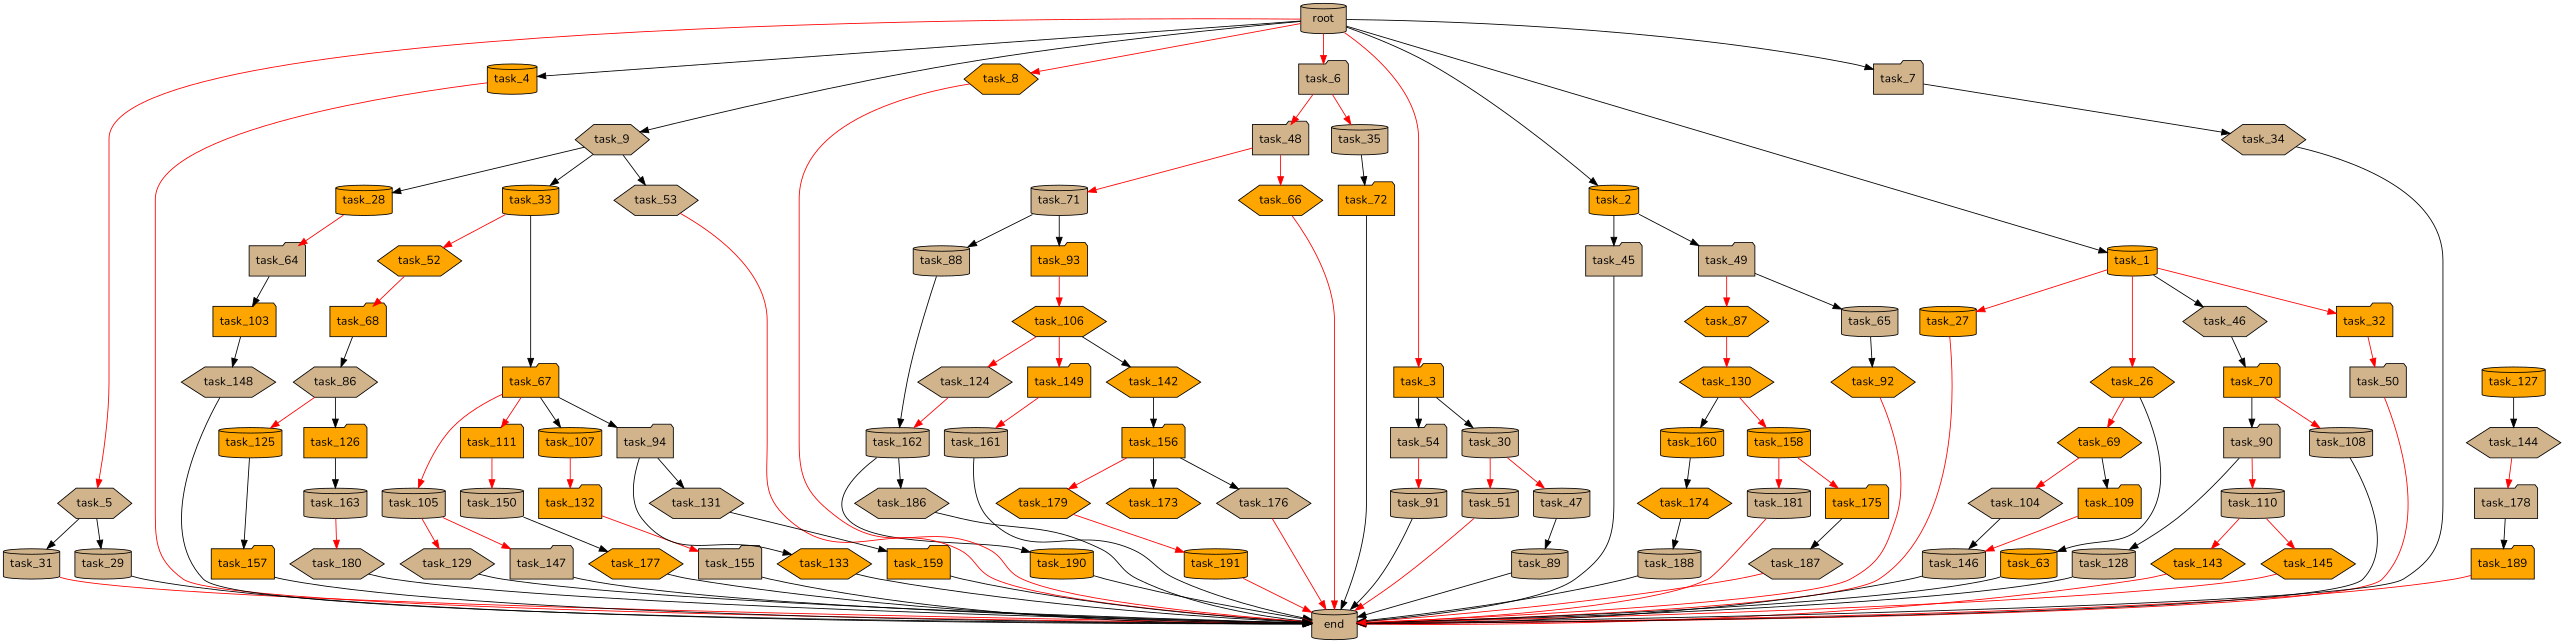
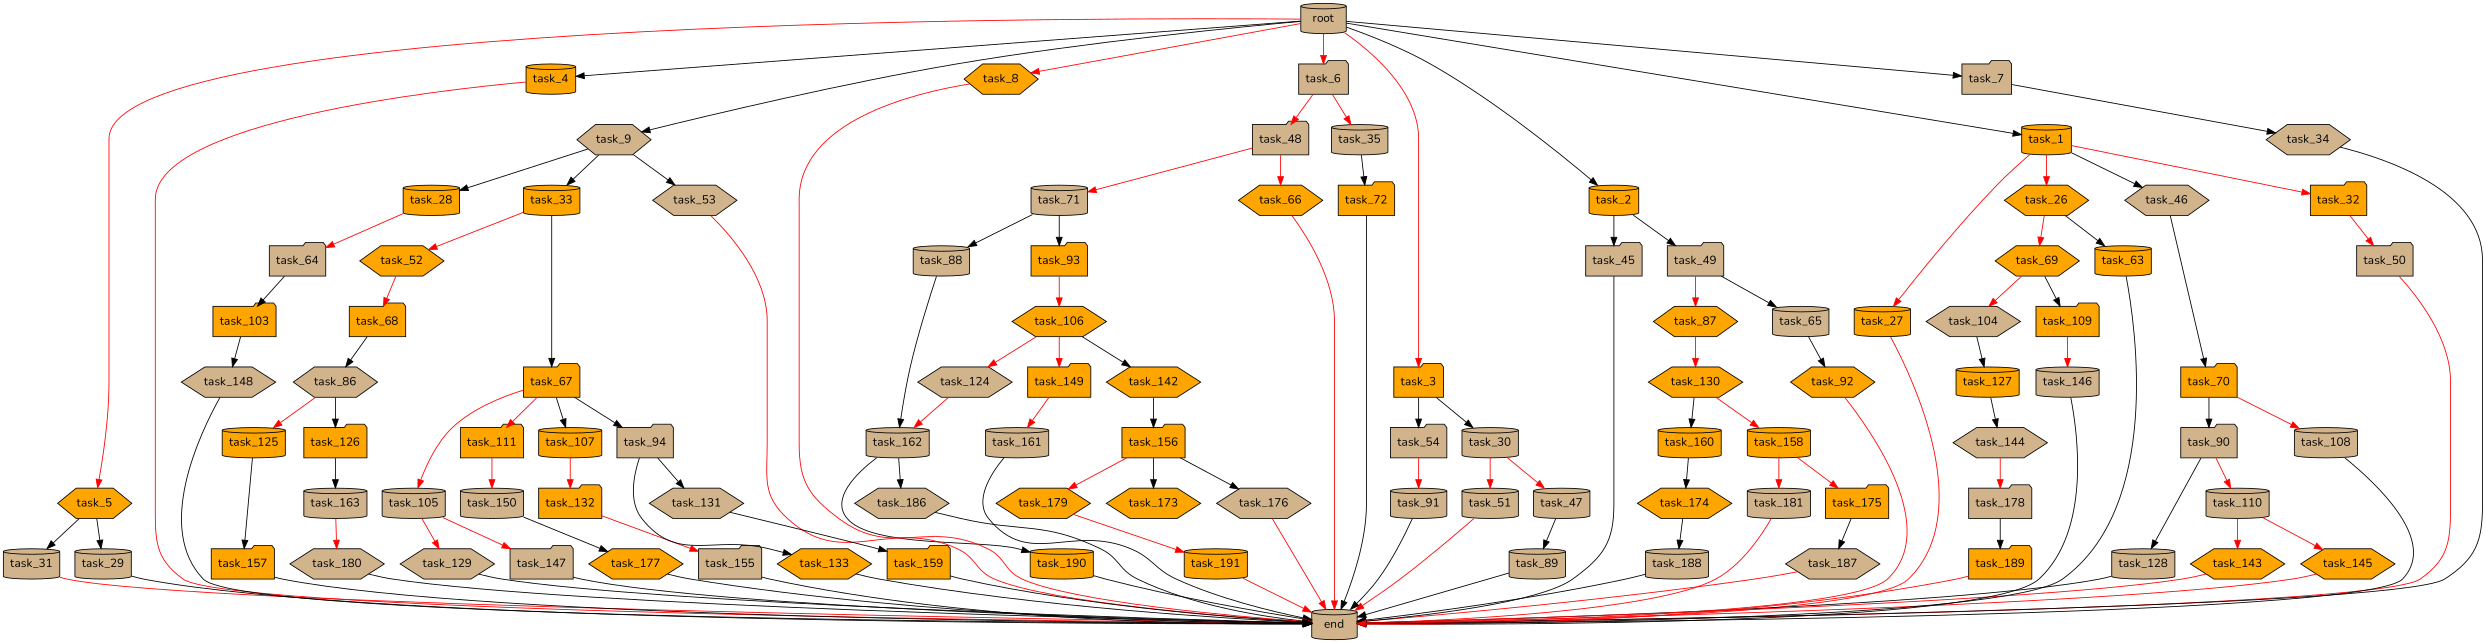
node "task_5": fillcolor tan -> orange
edge "task_104" -> "task_146": now "task_104" -> "task_127"
